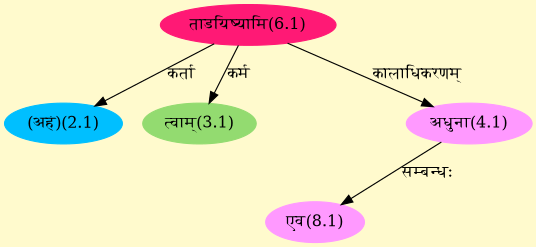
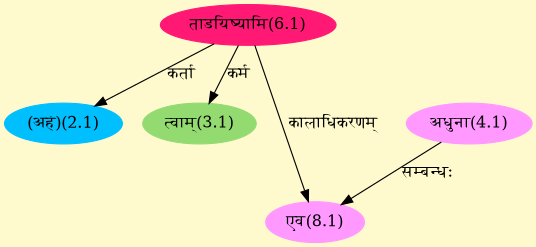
edge "ताडयिष्यामि(6.1)" -> "अधुना(4.1)": now "ताडयिष्यामि(6.1)" -> "एव(8.1)"
